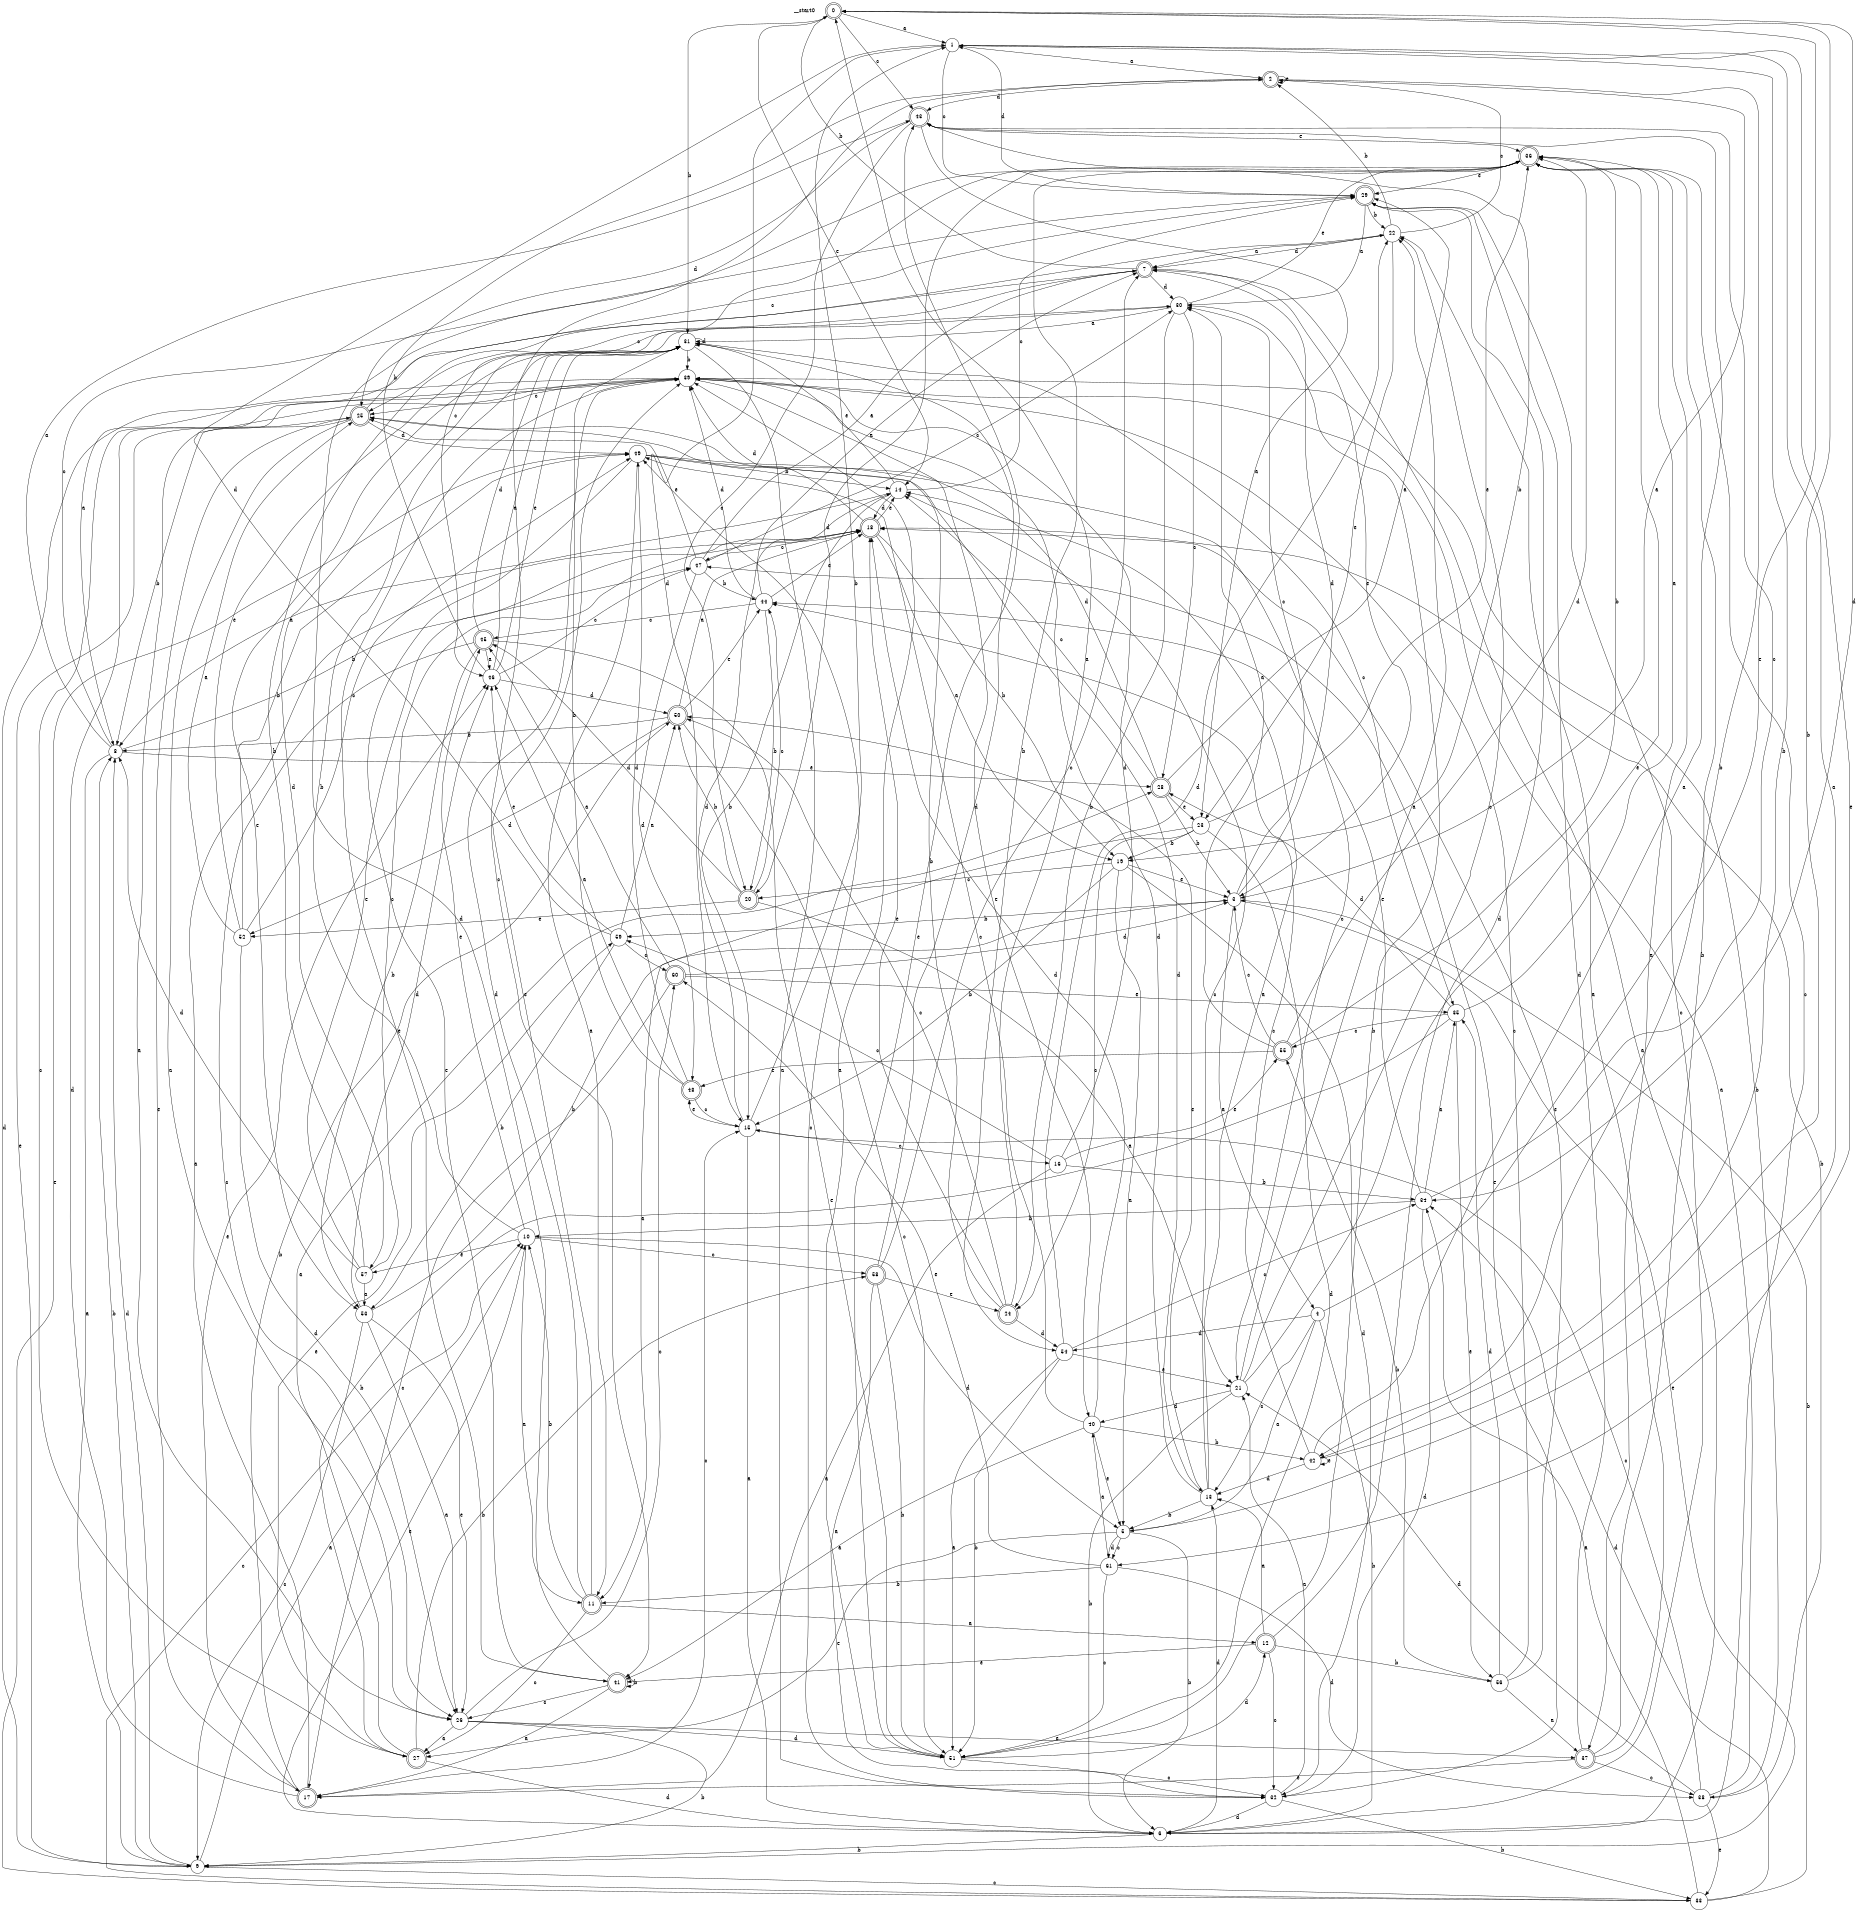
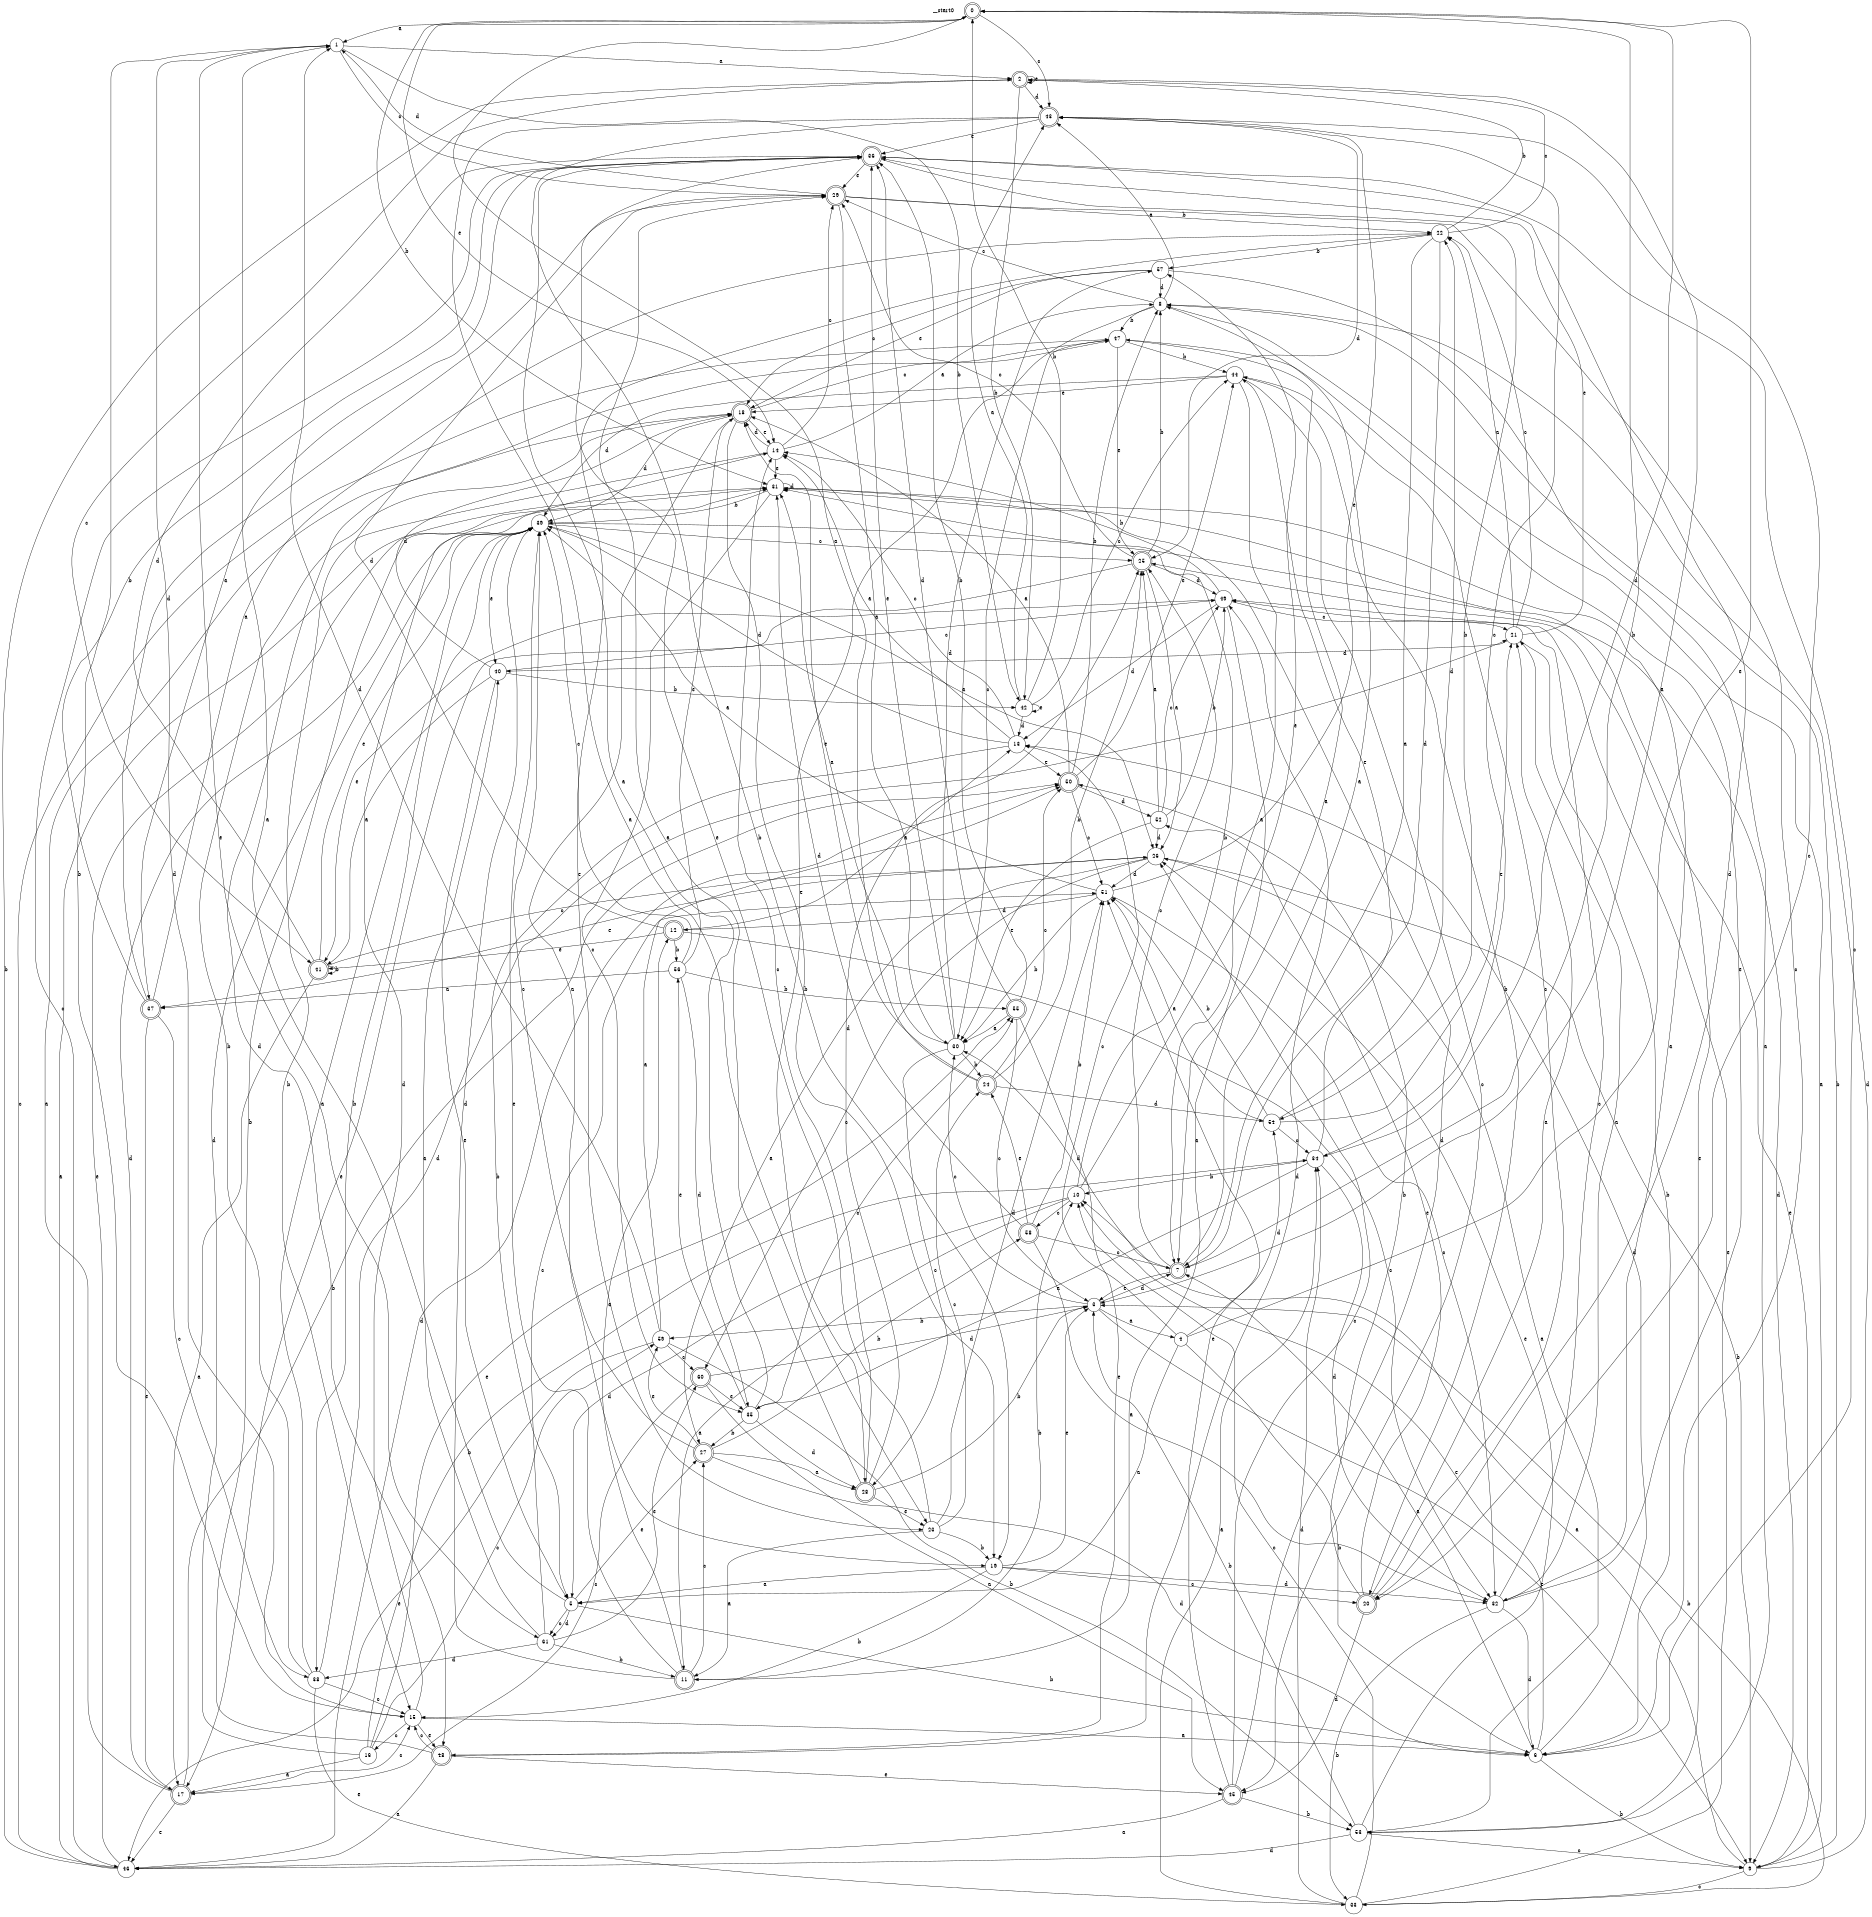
edge "57" -> "22": reversed
edge "10" -> "45": now "48" -> "45"
